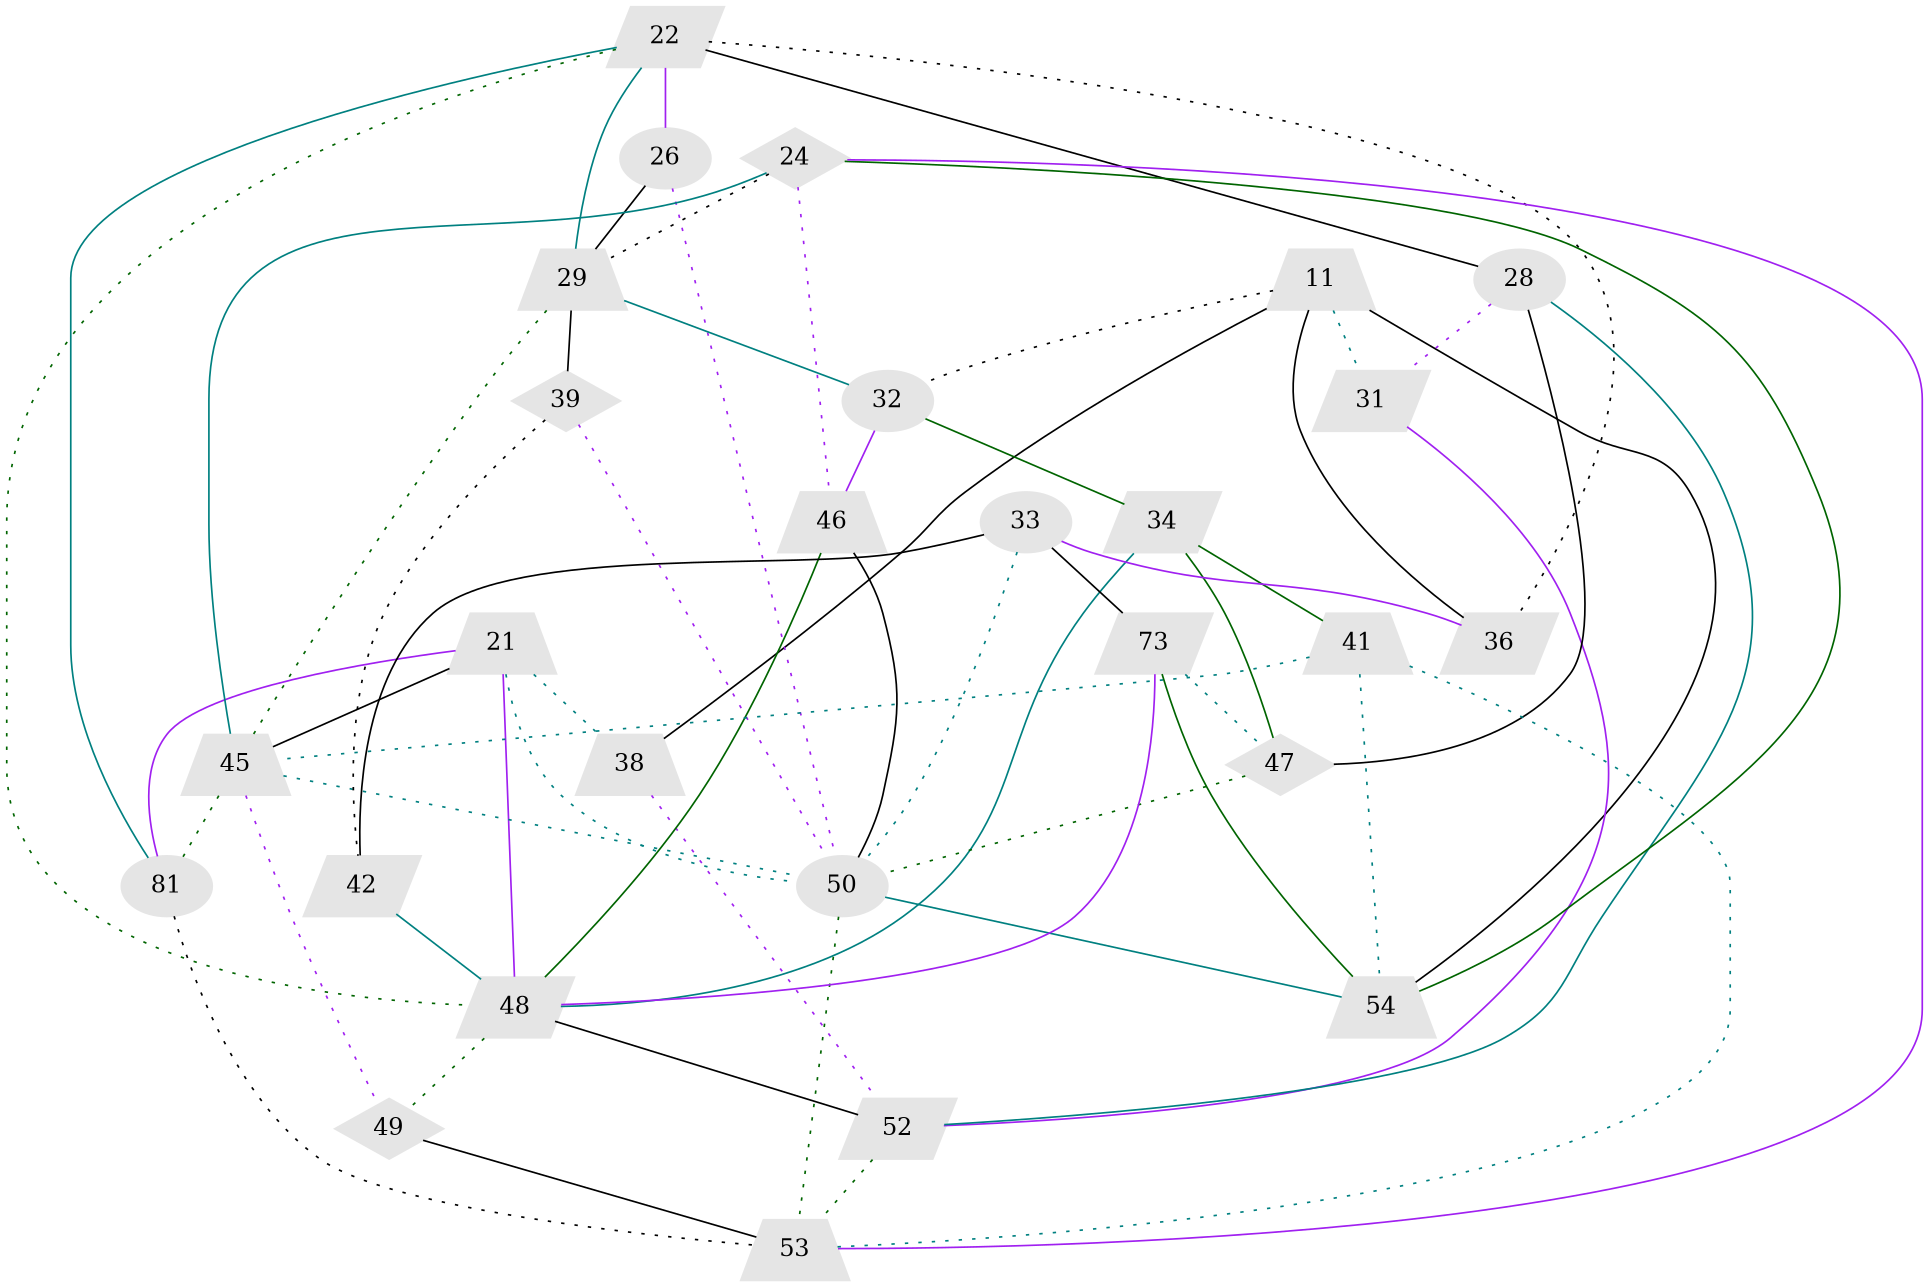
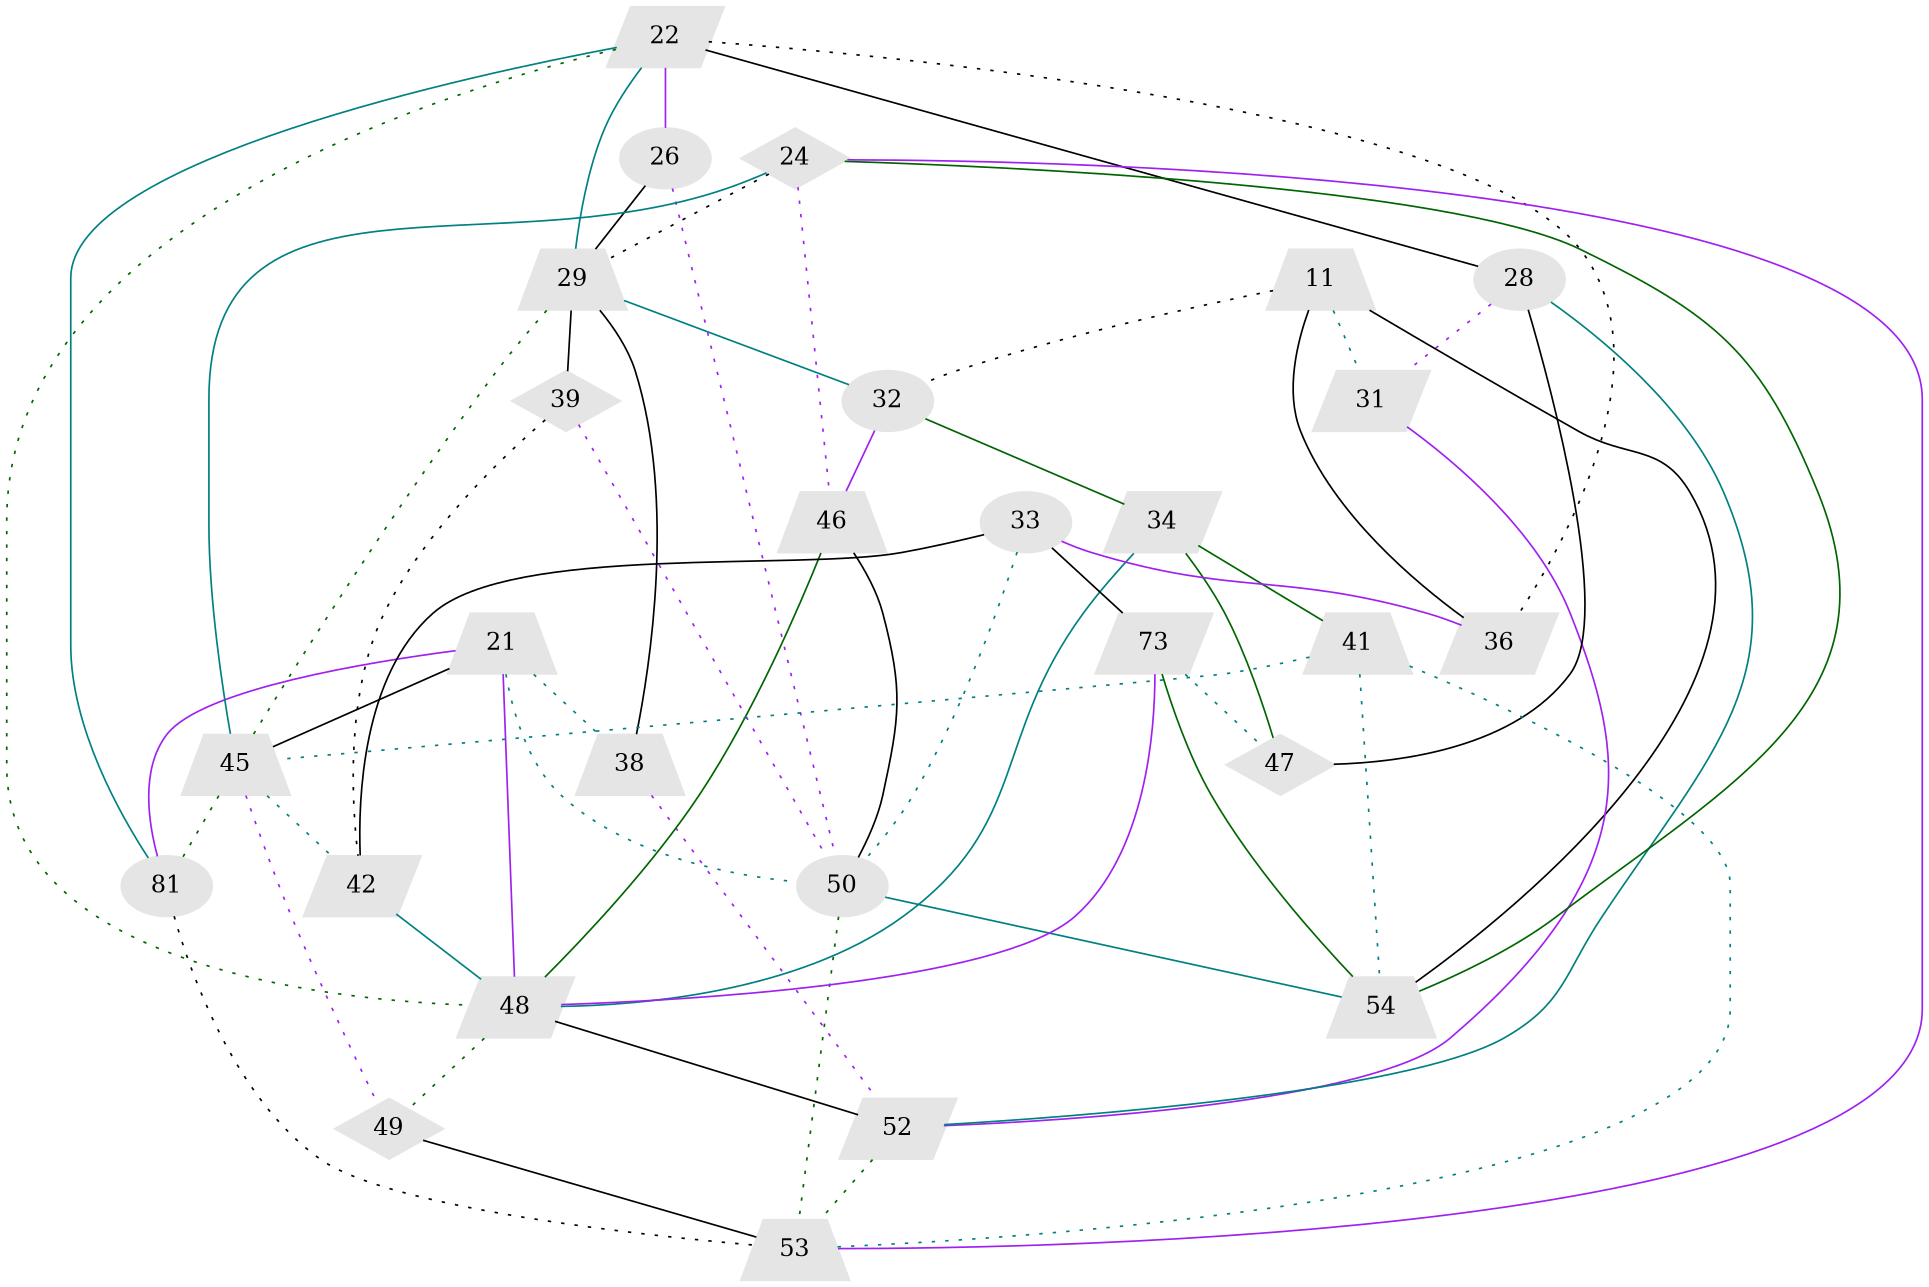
edge "11" -- "38": now "29" -- "38"
edge "47" -- "50": removed
edge "45" -- "50": now "45" -- "42"
